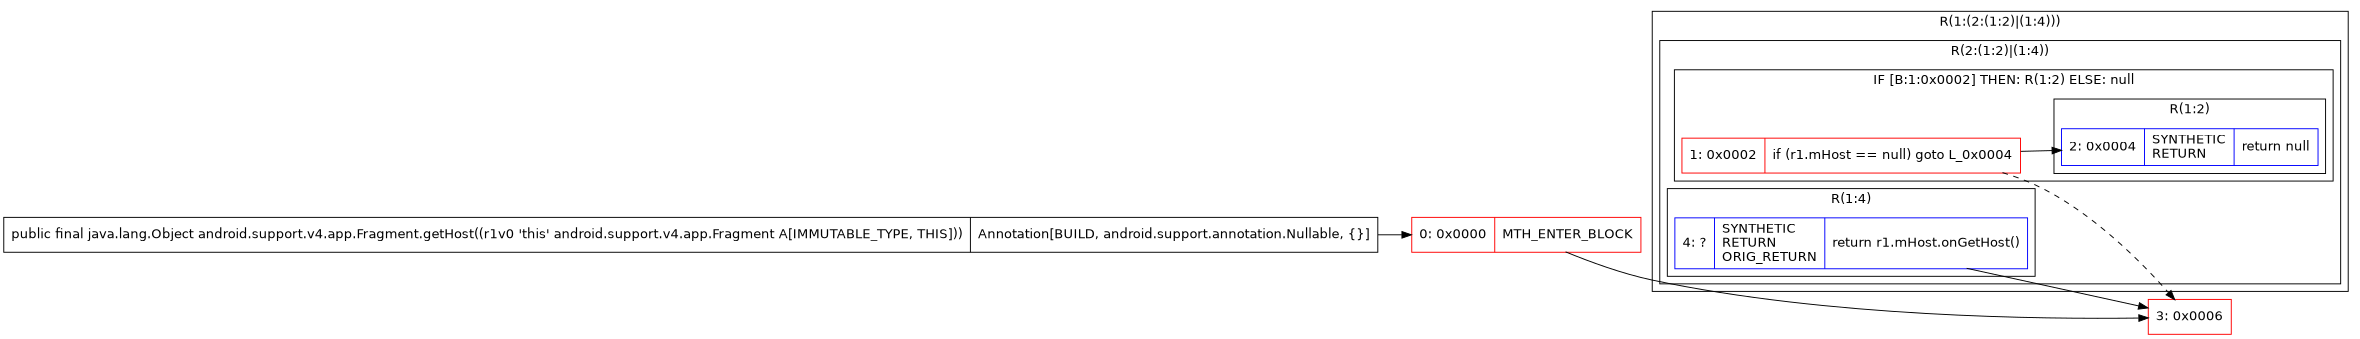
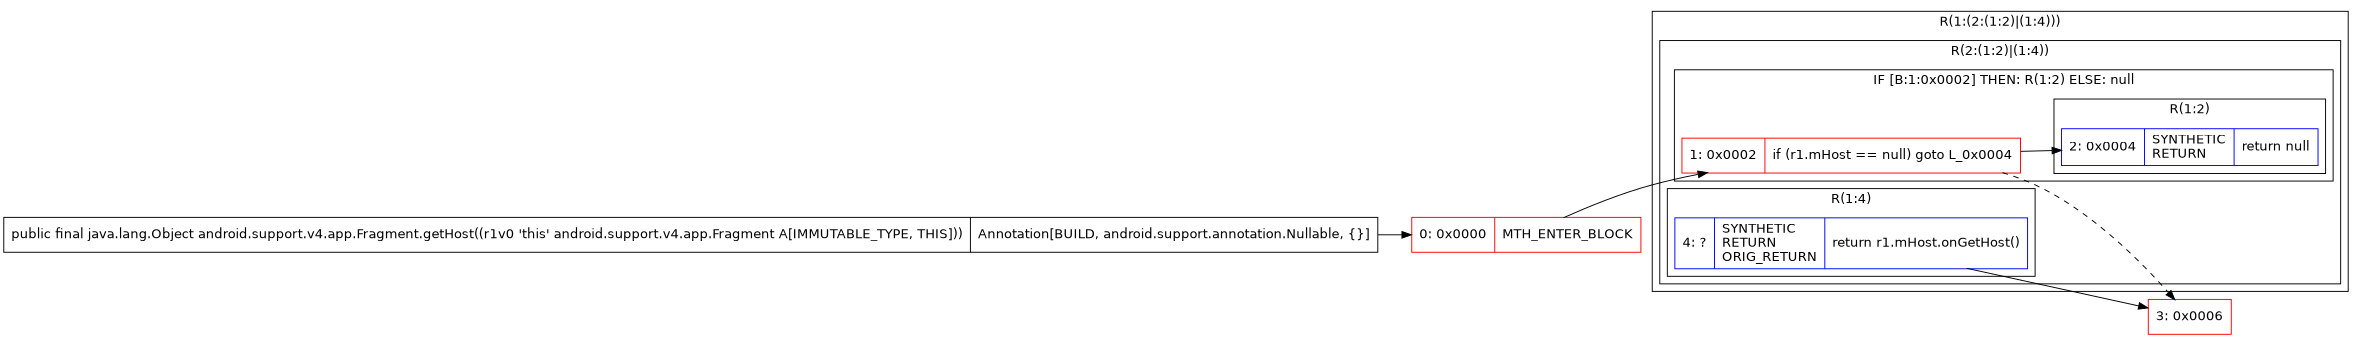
edge "0: 0x0000" -> "3: 0x0006": now "0: 0x0000" -> "1: 0x0002"
